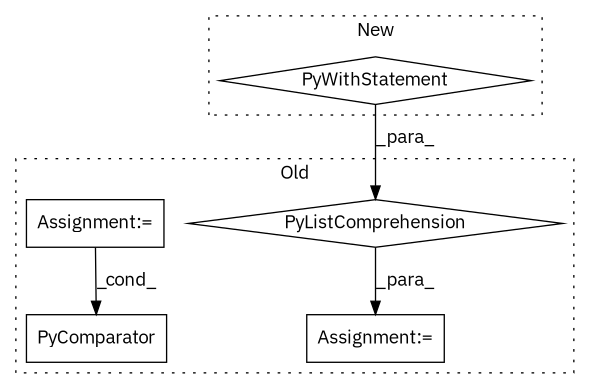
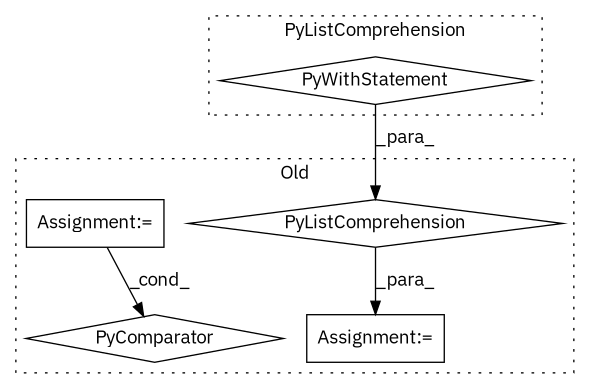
cluster "New": label "New" -> "PyListComprehension"
node "PyComparator": shape box -> diamond
